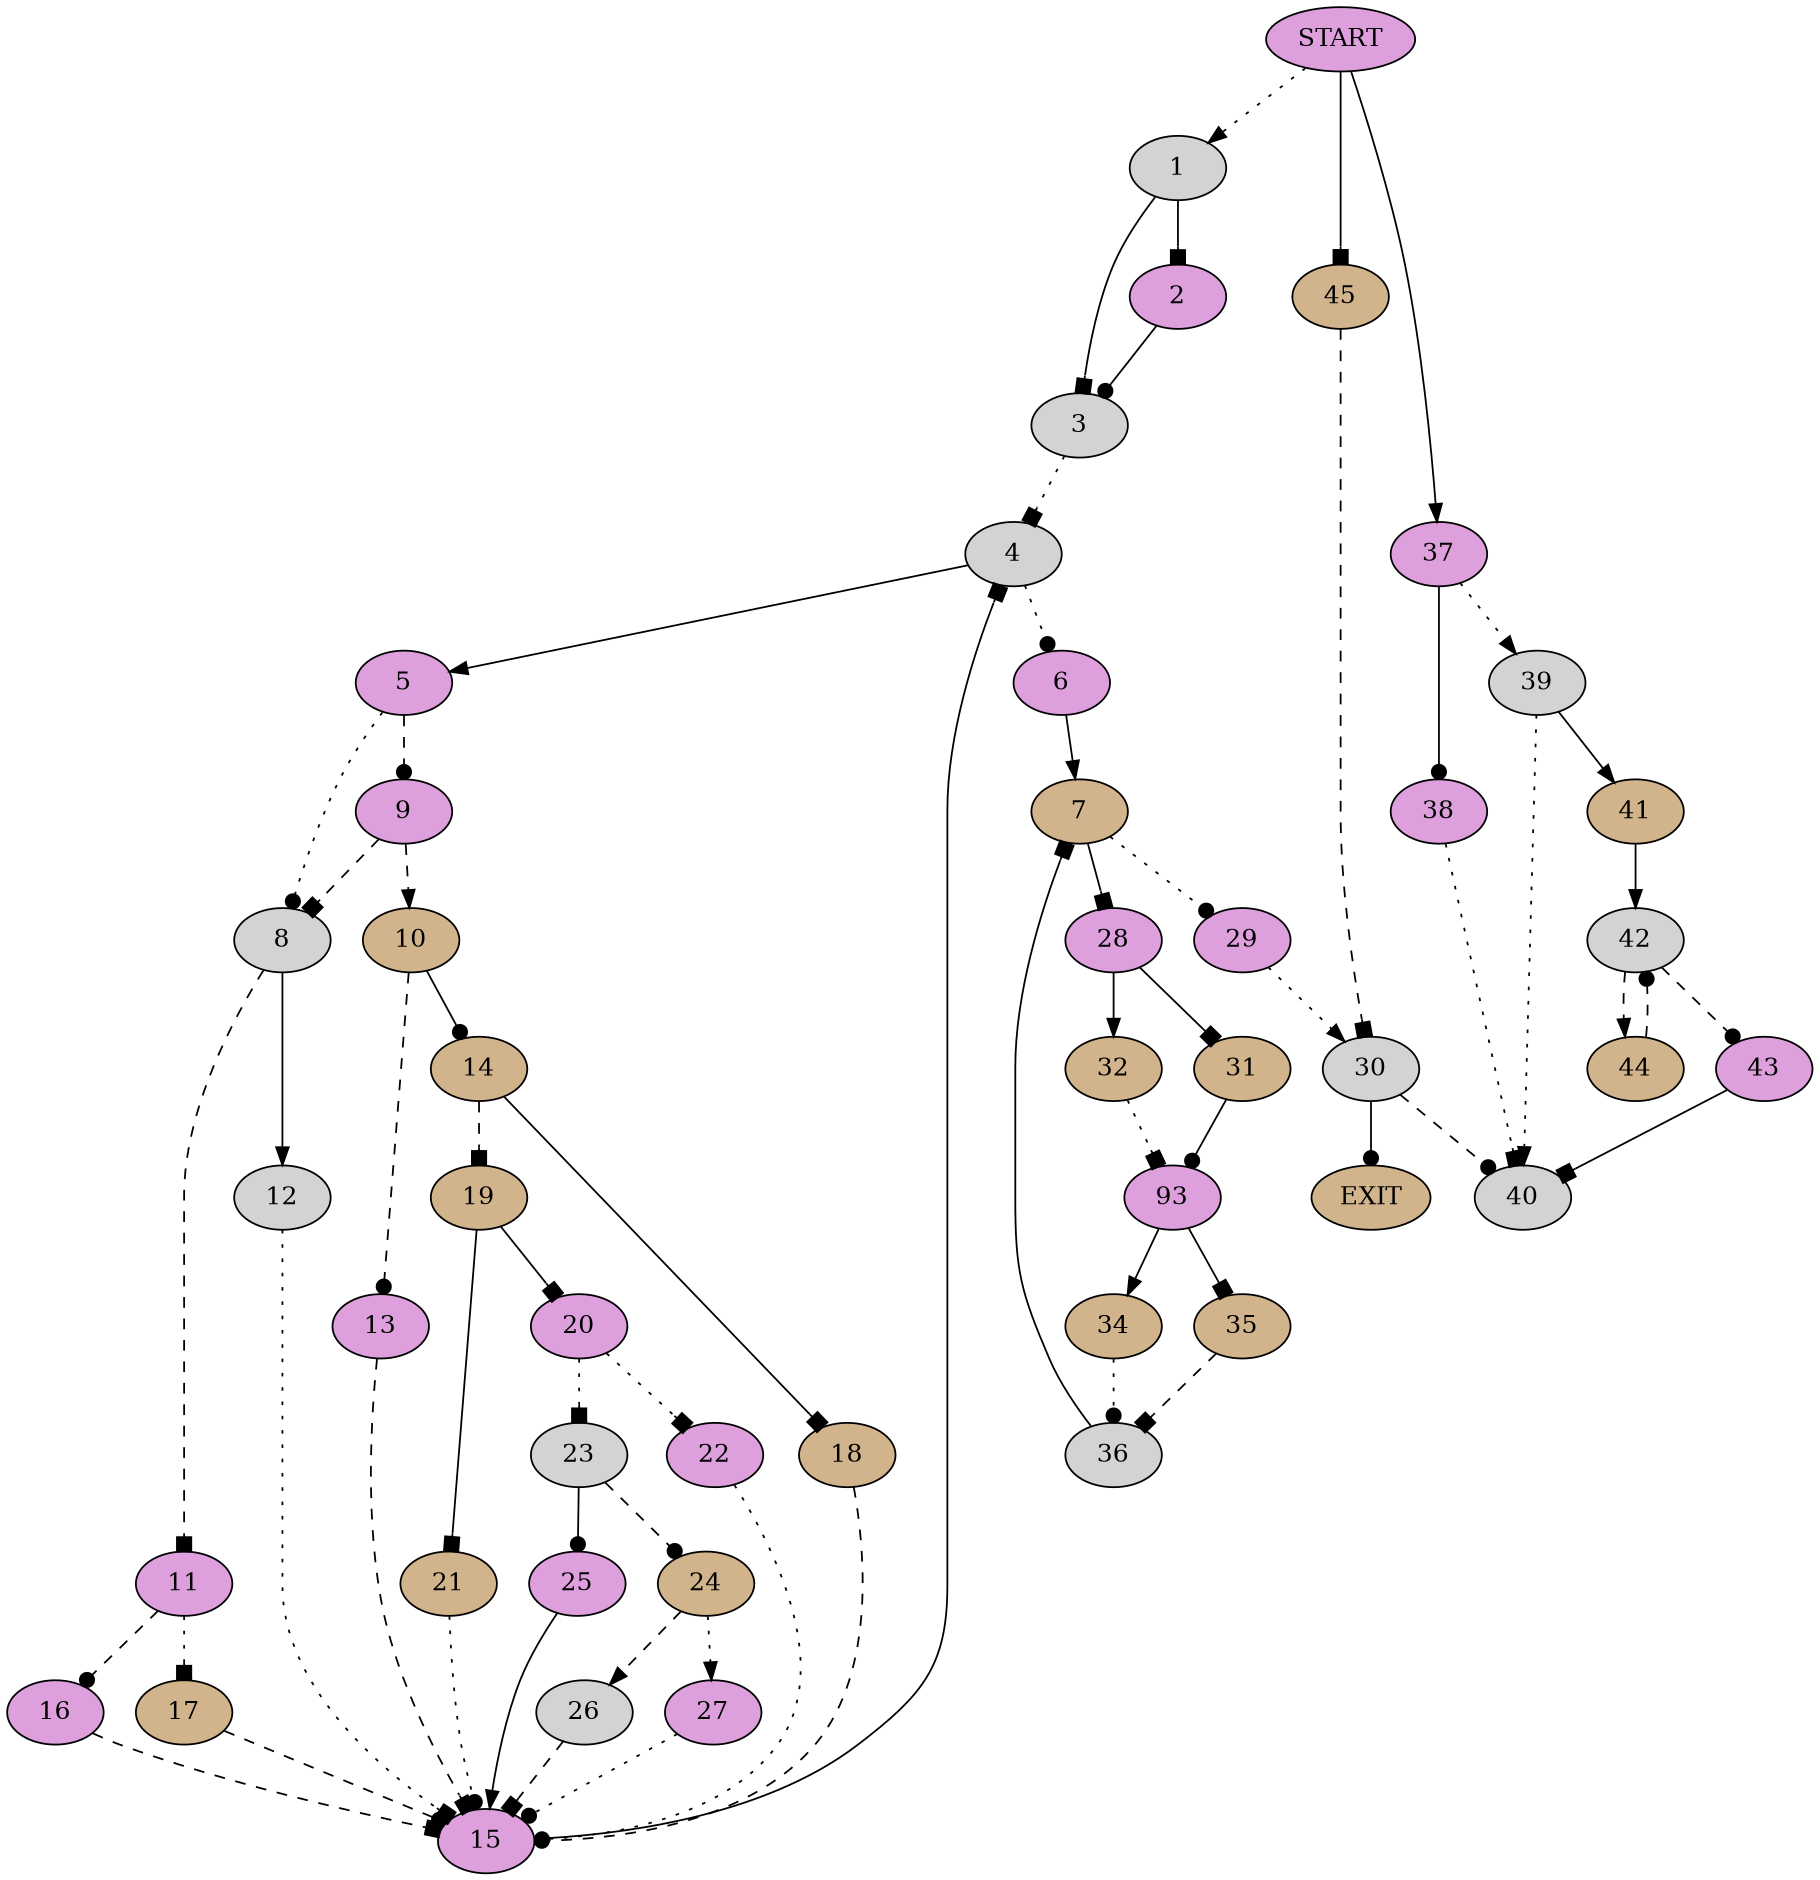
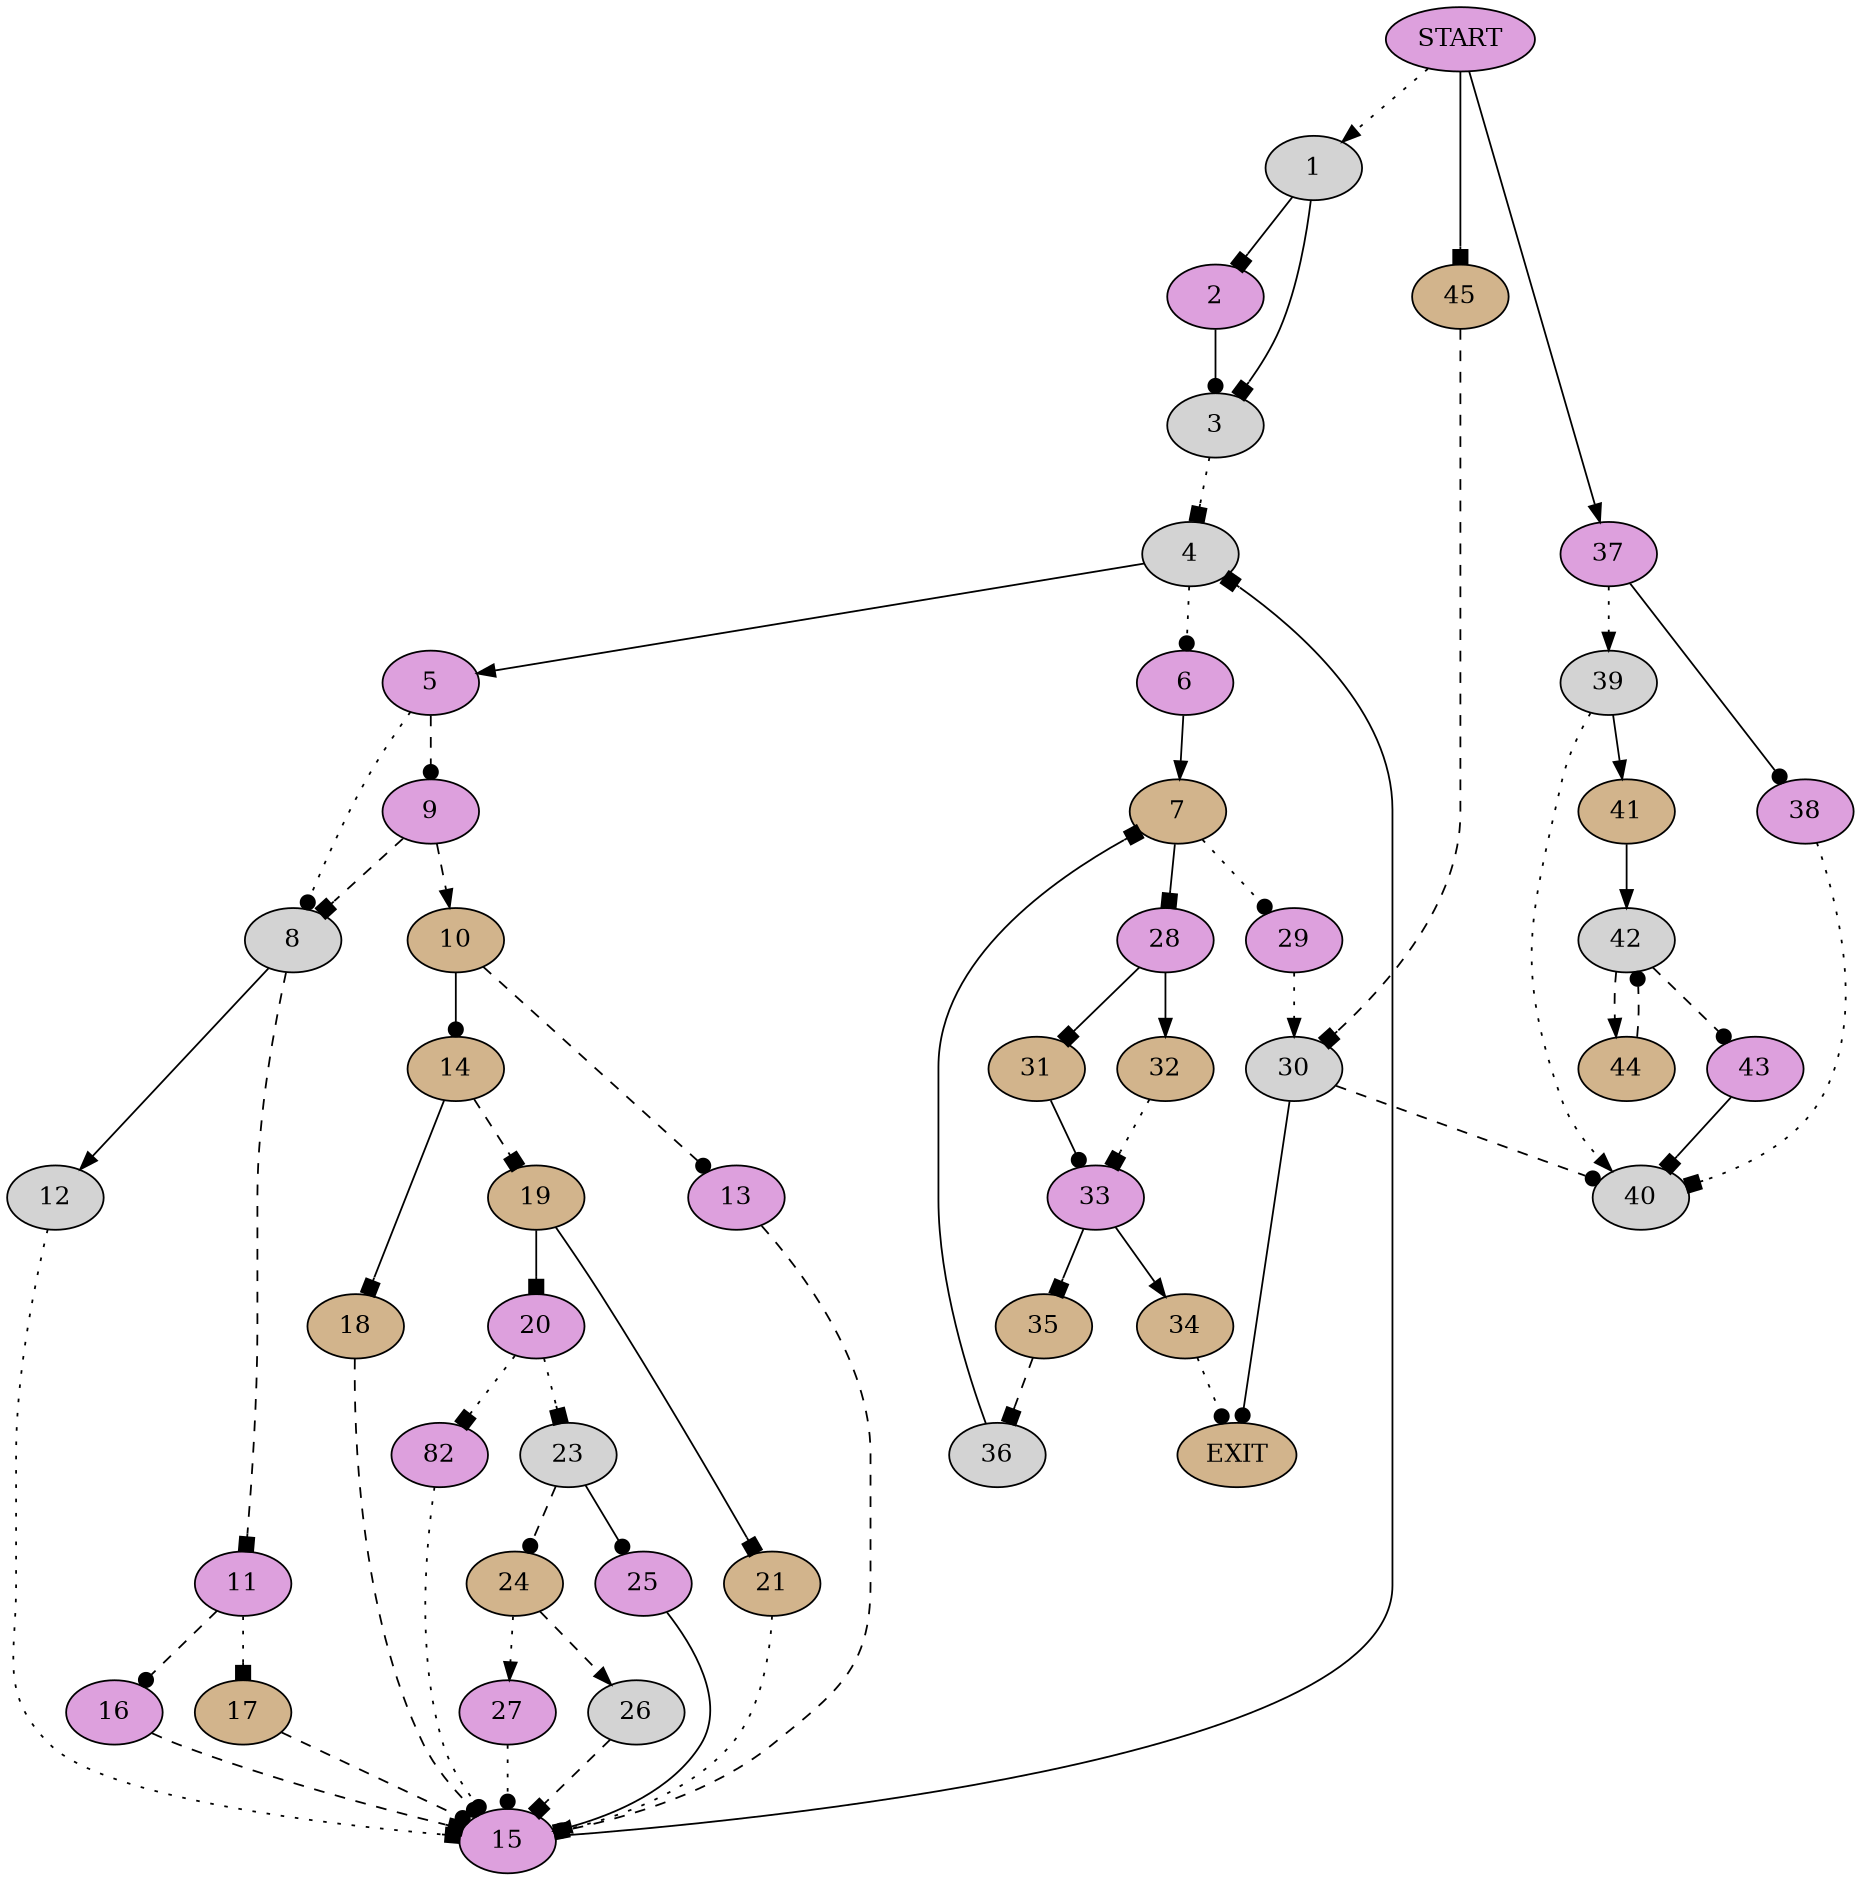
node "93": label "93" -> "33"
edge "34" -> "36": now "34" -> "EXIT"
node "22": label "22" -> "82"
